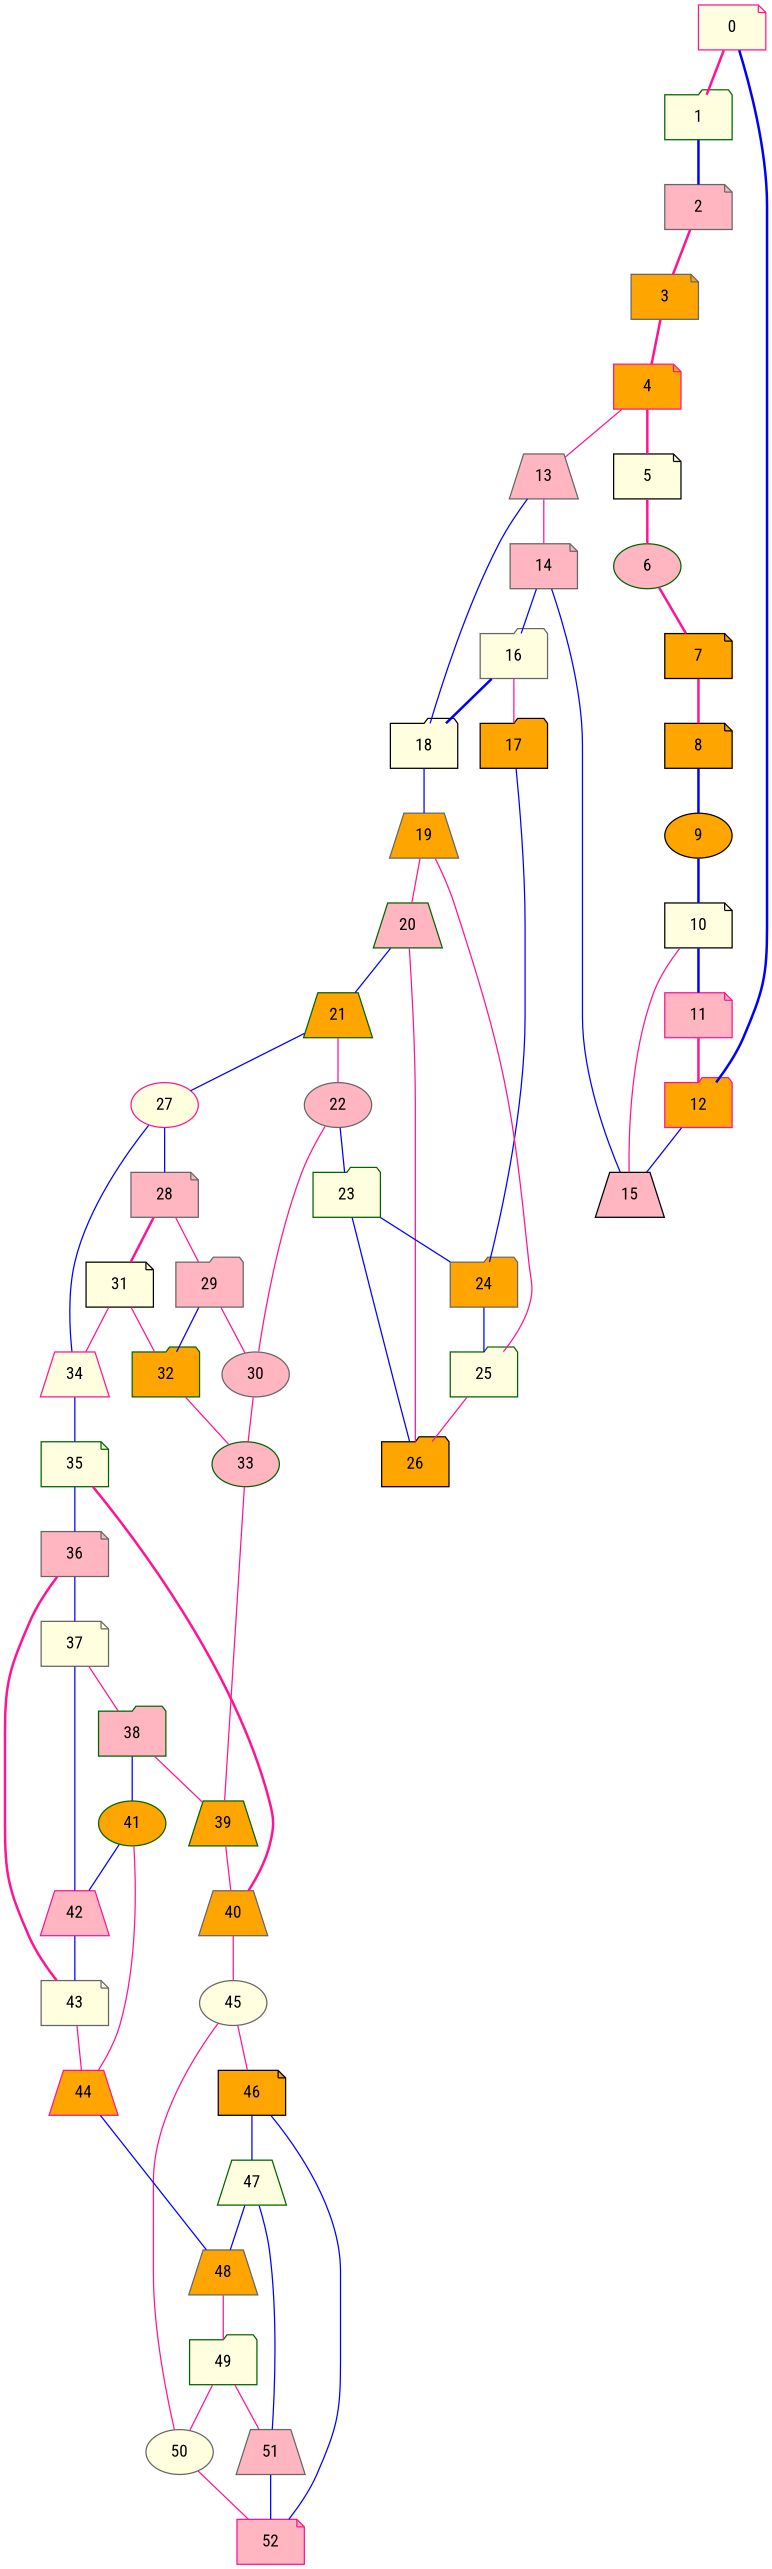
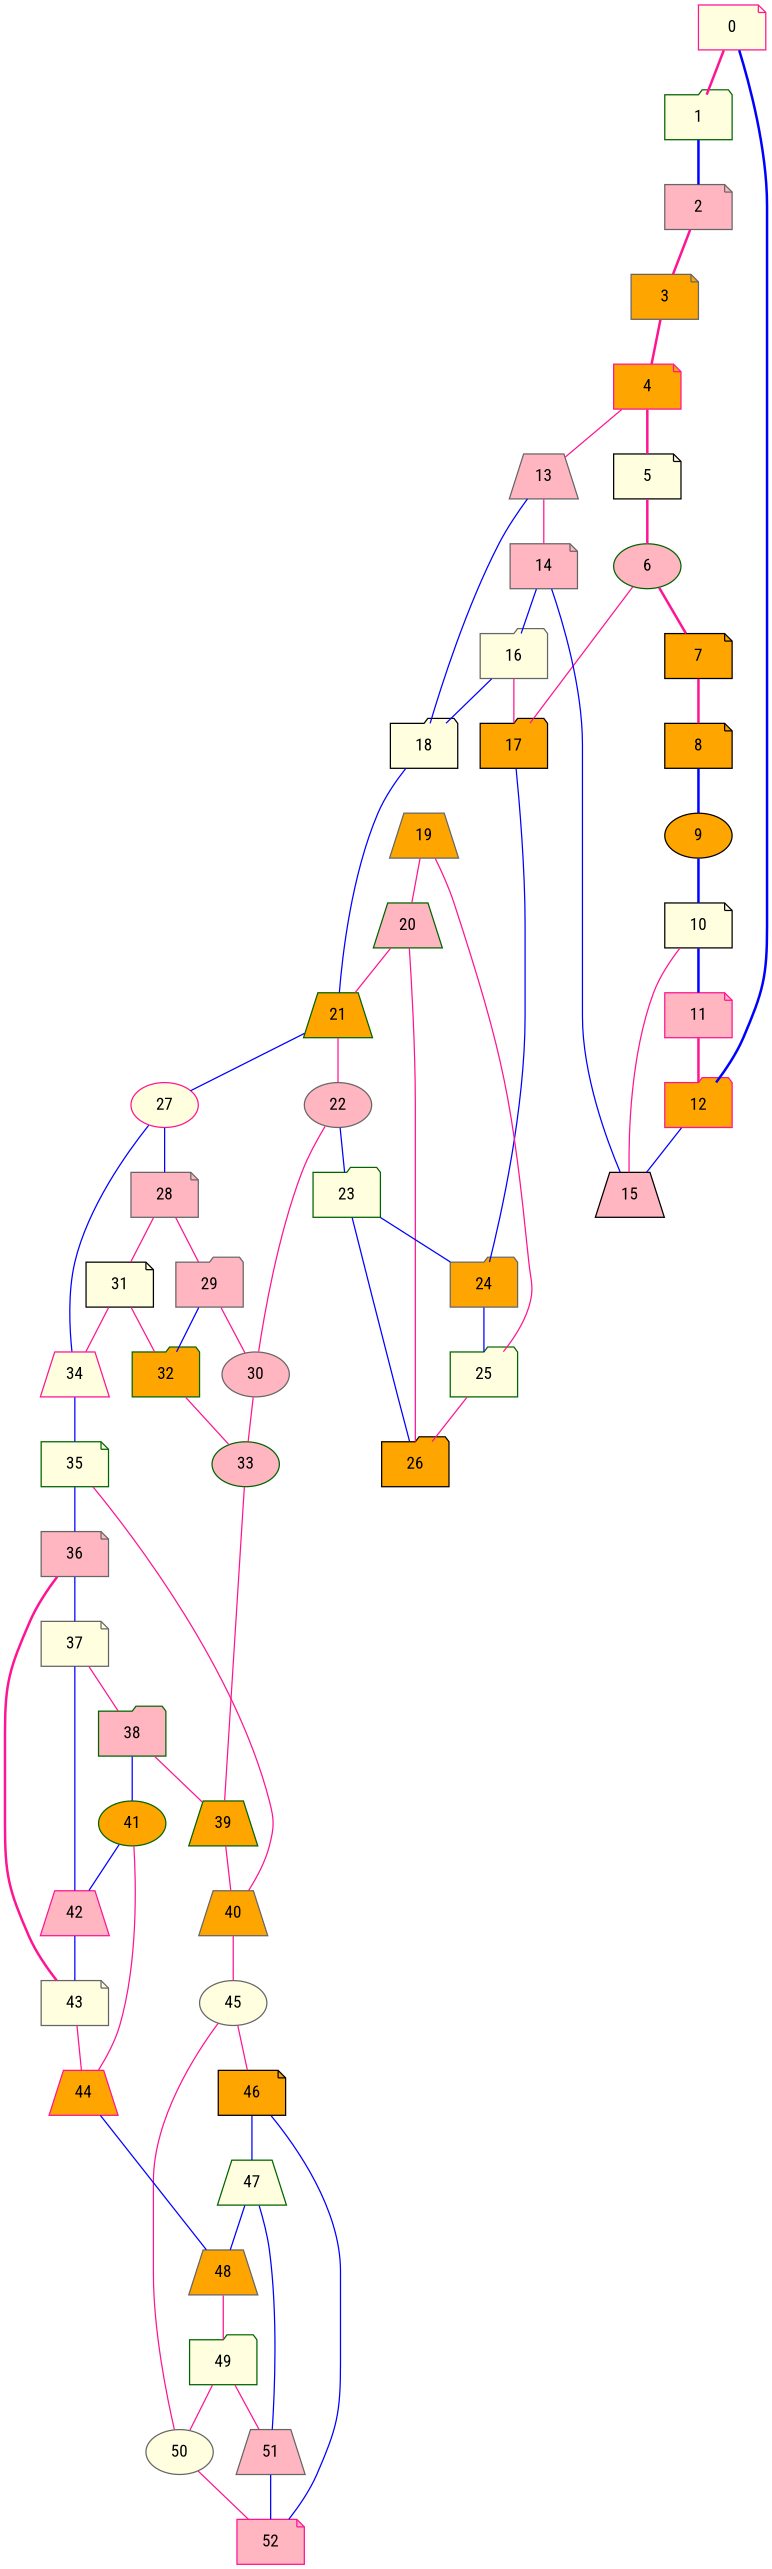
edge "6" -- "17": added
edge "16" -- "18": style bold -> solid
edge "18" -- "19": now "18" -- "21"
edge "20" -- "21": color blue -> deeppink
edge "28" -- "31": style bold -> solid
edge "35" -- "40": style bold -> solid
